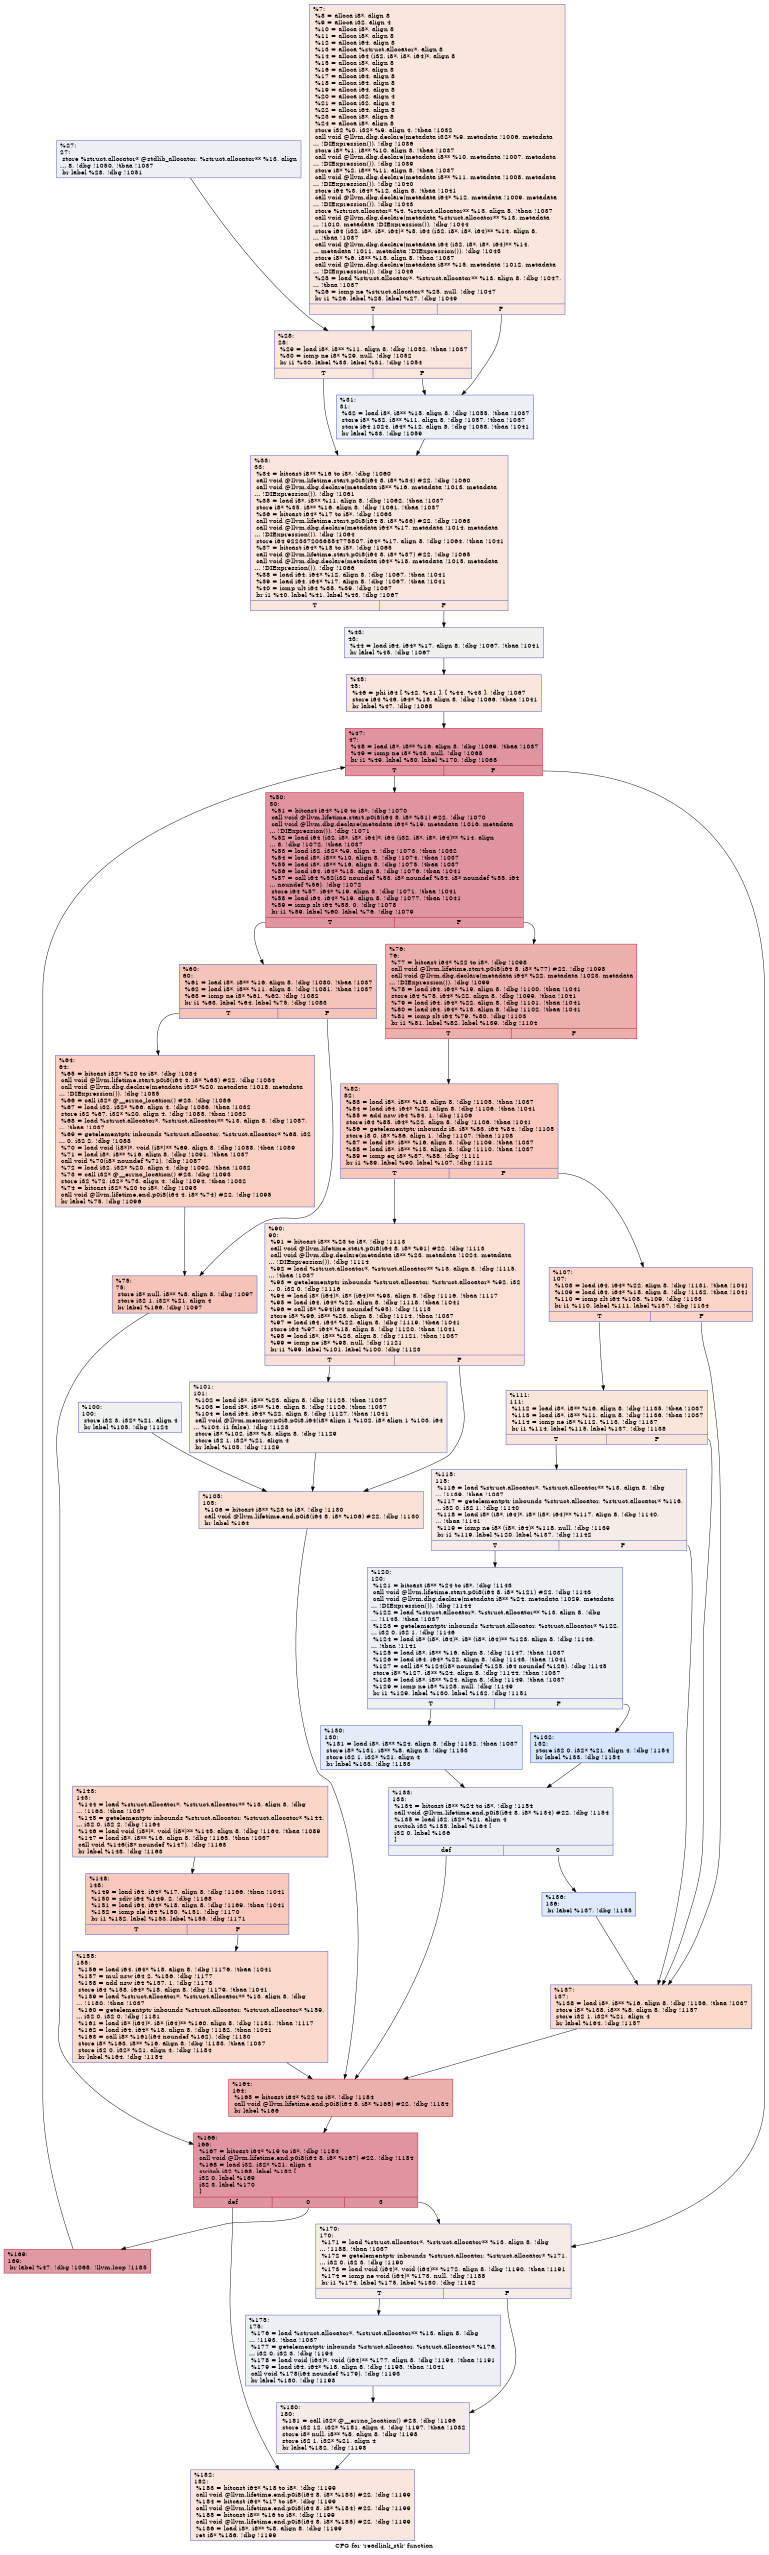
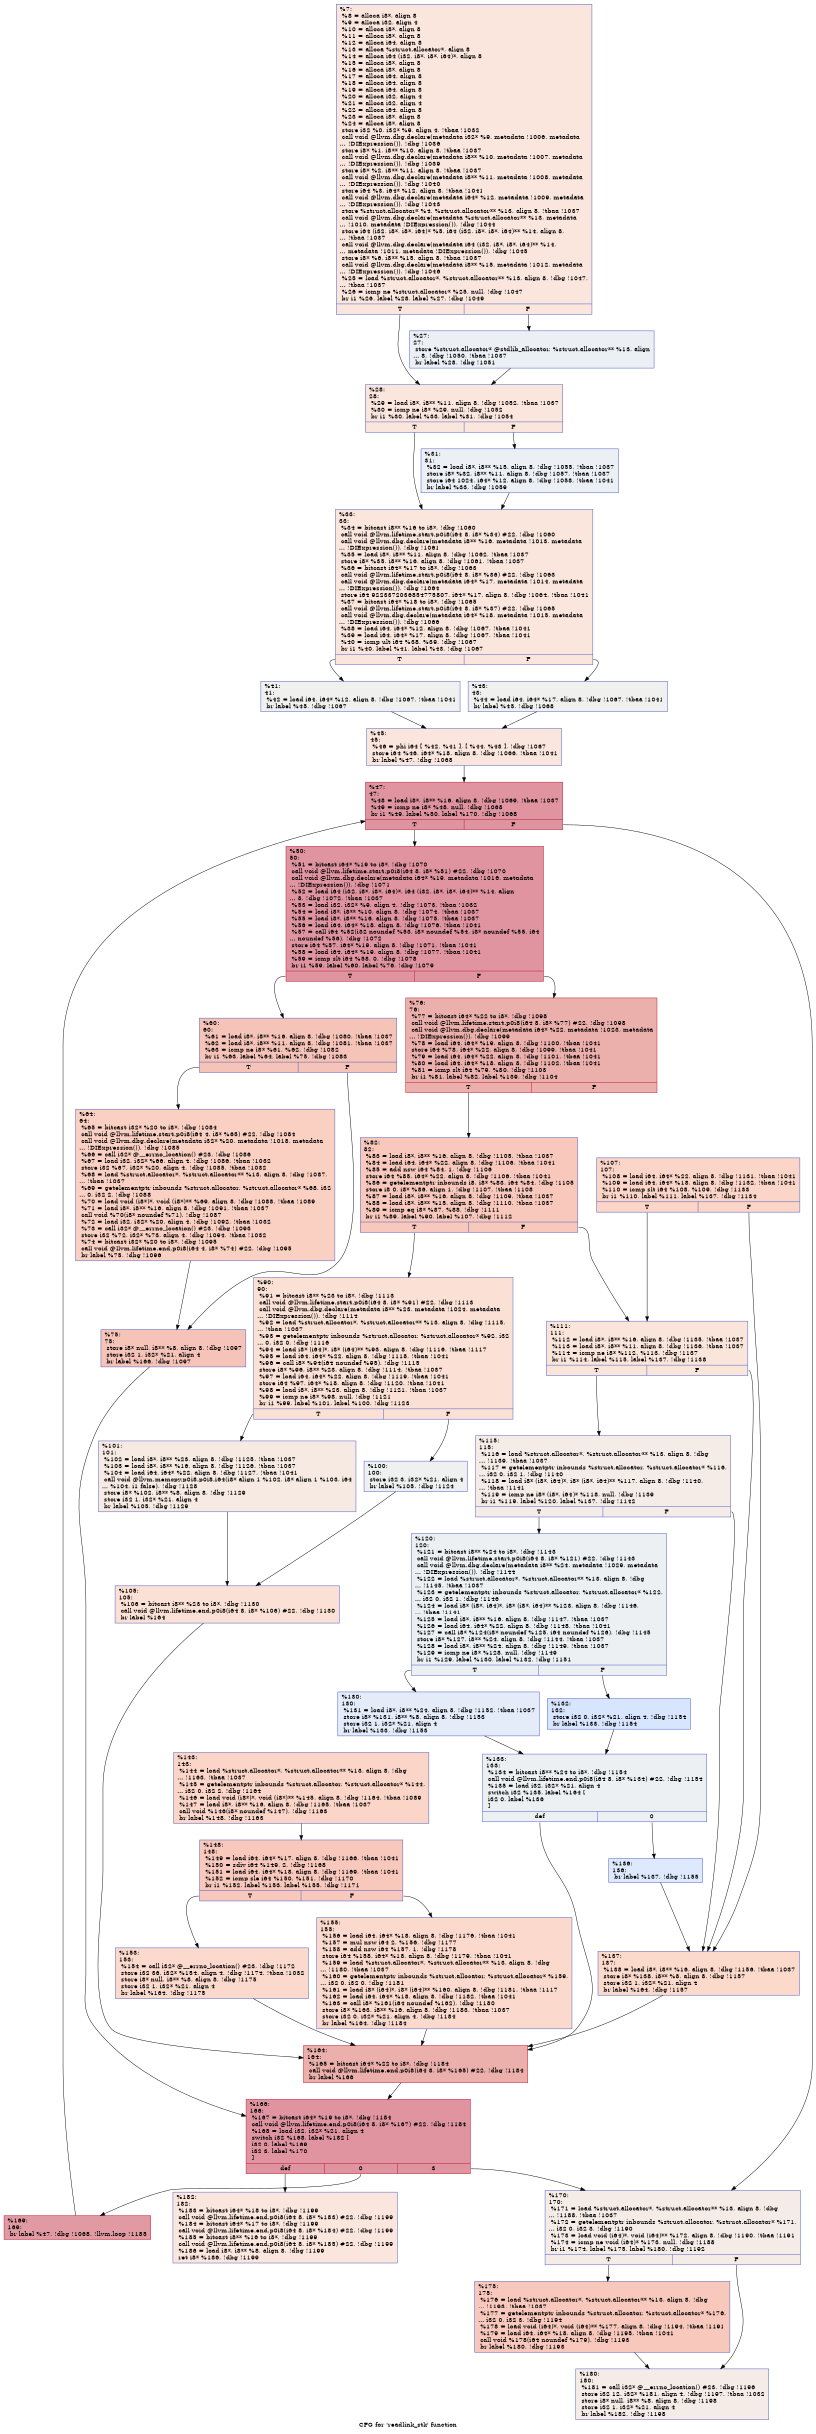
edge "%7:" -> "%31:": now "%7:" -> "%27:"
node "%43:": text "br label %45, !dbg !1067" -> "br label %45, !dbg !1068"
node "%41:": added
edge "%82:" -> "%107:": now "%82:" -> "%111:"
edge "%90:" -> "%105:": now "%90:" -> "%100:"
node "%153:": added
node "%175:": fillcolor #d6dce470 -> #ed836670
edge "%180:" -> "%182:": removed
